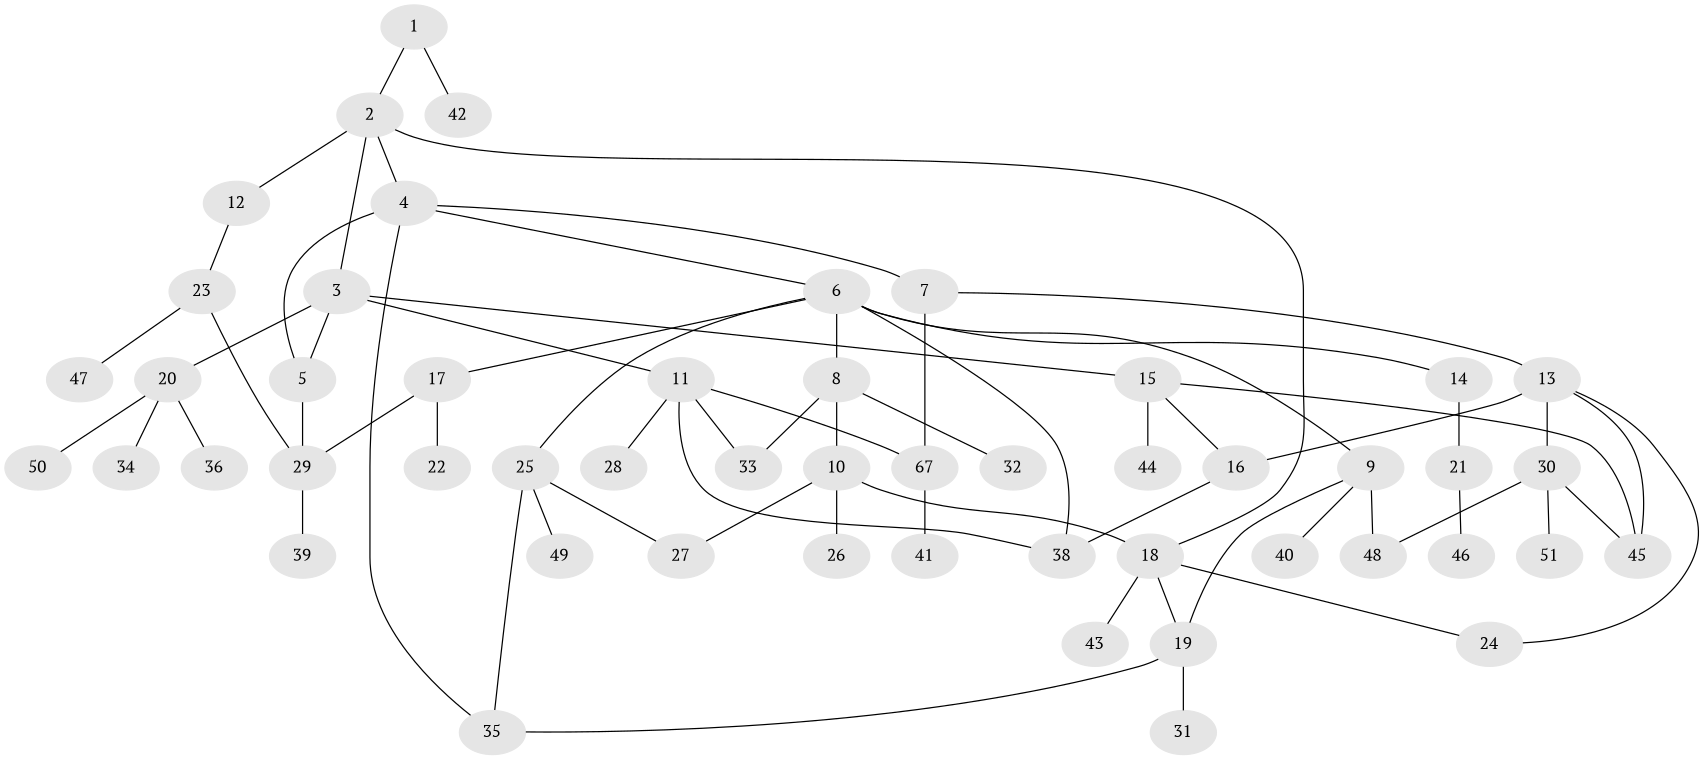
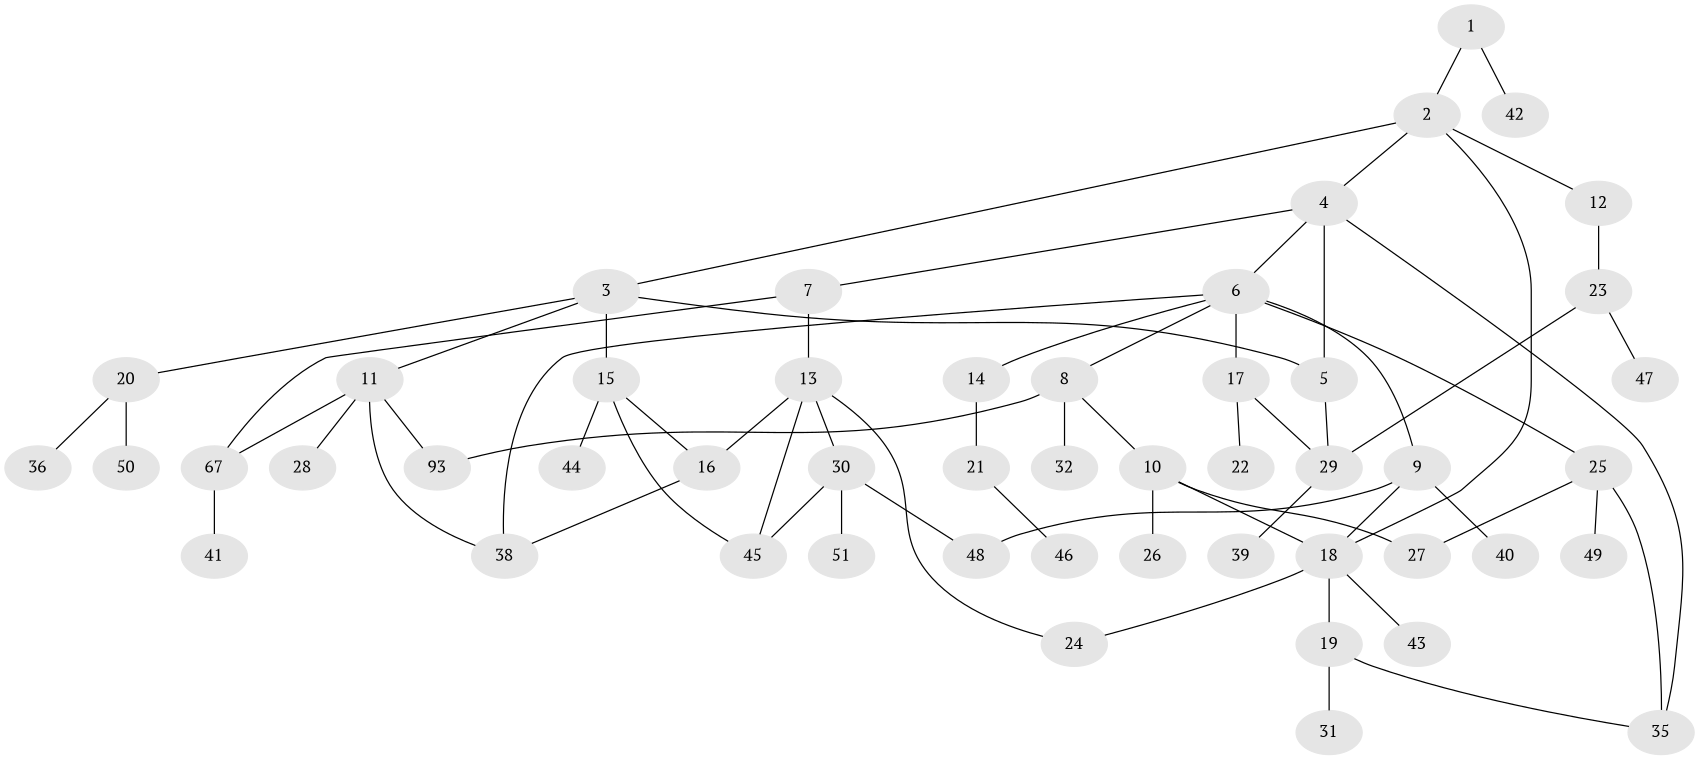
node "34": removed
node "33": label "33" -> "93"
edge "9" -- "19": now "9" -- "18"
